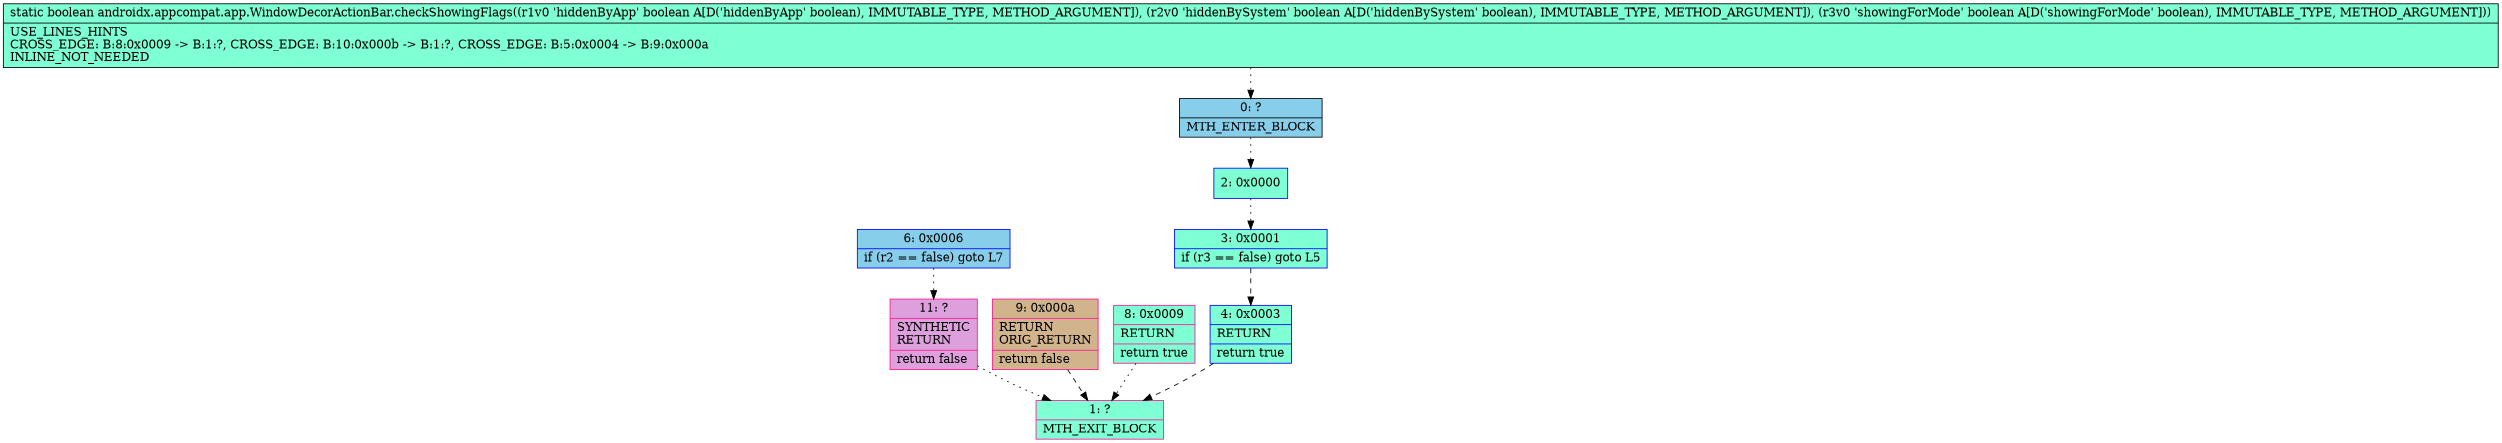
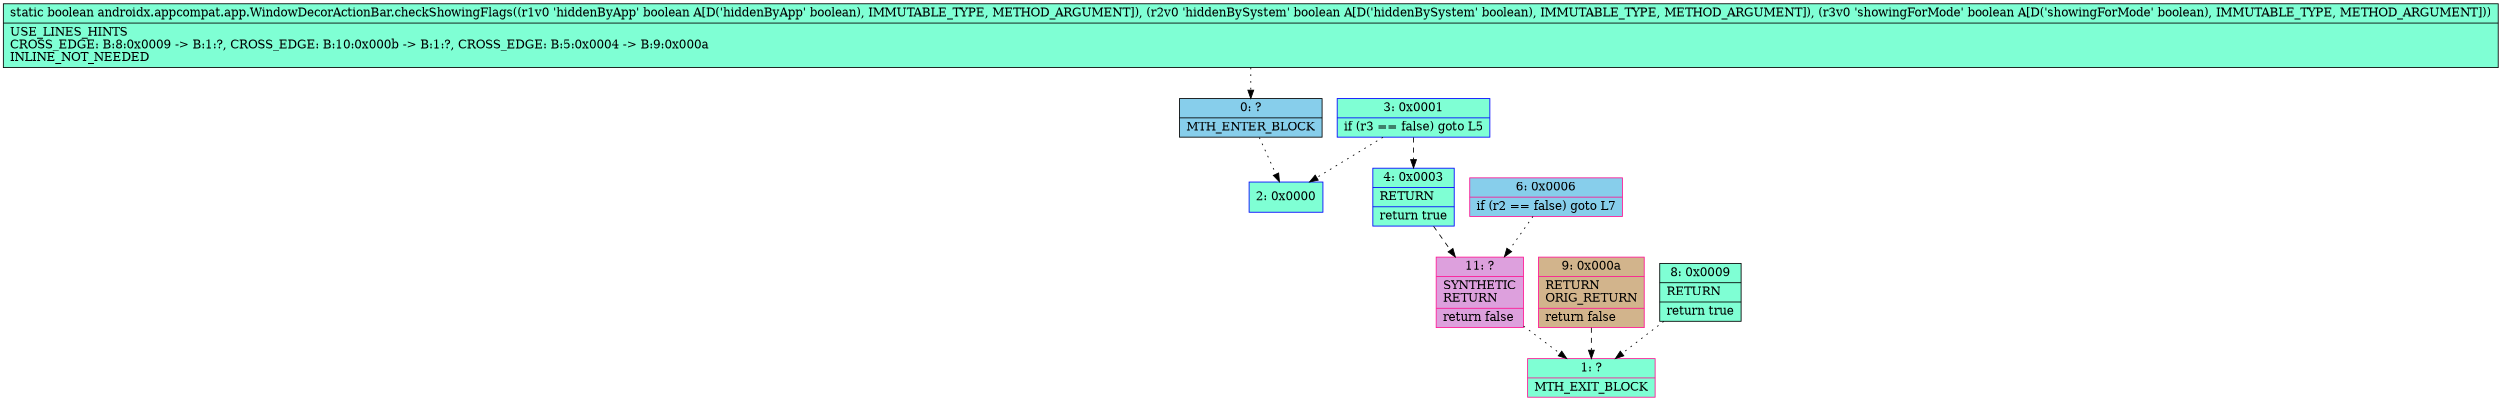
edge "2: 0x0000" -> "3: 0x0001": reversed
node "6: 0x0006": color blue -> deeppink
node "8: 0x0009": color deeppink -> black
edge "4: 0x0003" -> "1: ?": now "4: 0x0003" -> "11: ?"
